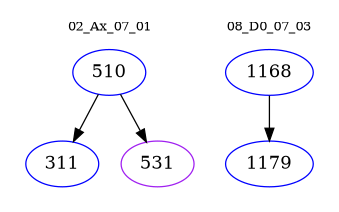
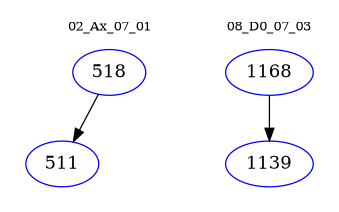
node "510": label "510" -> "518"
node "311": label "311" -> "511"
node "531": removed
node "1179": label "1179" -> "1139"
